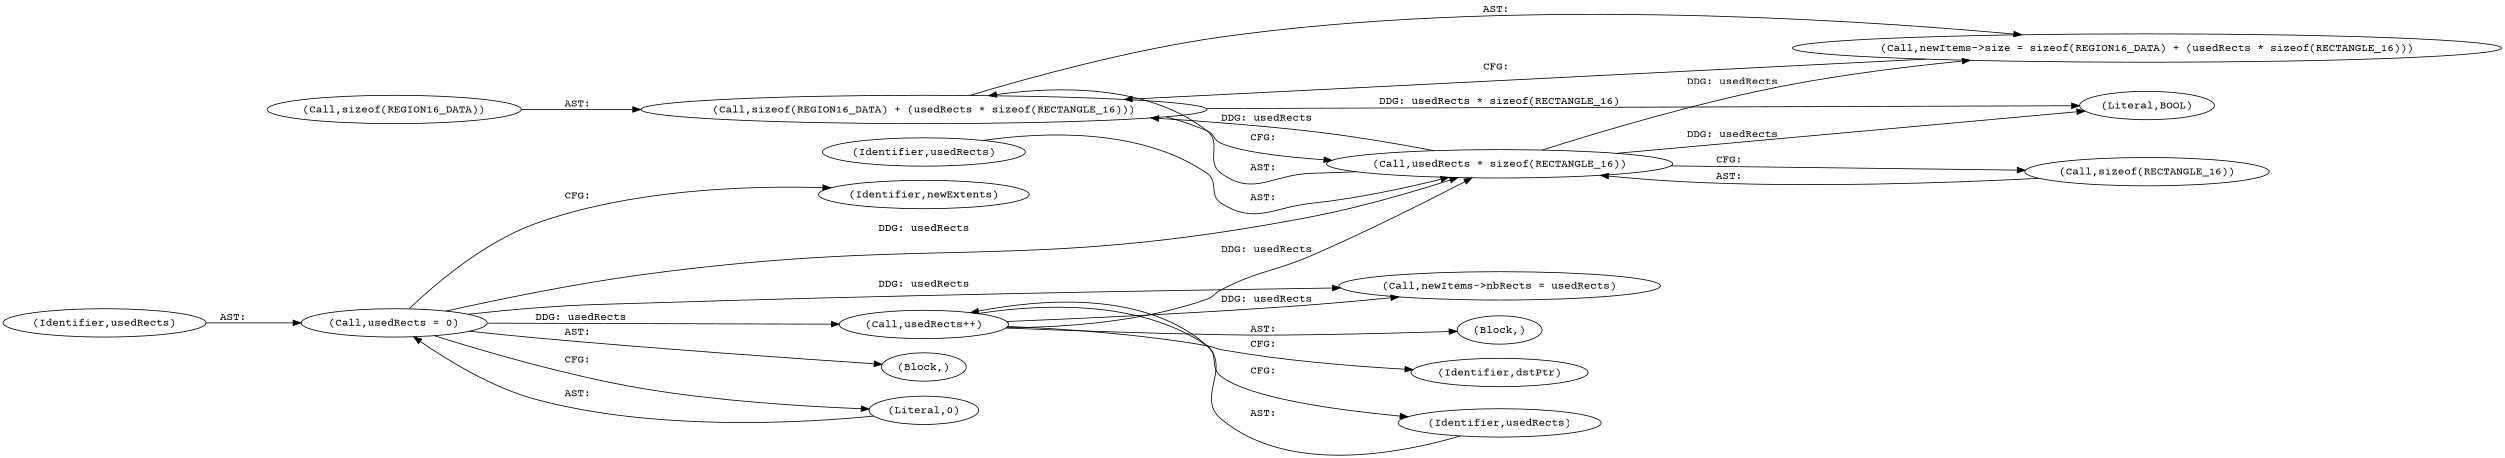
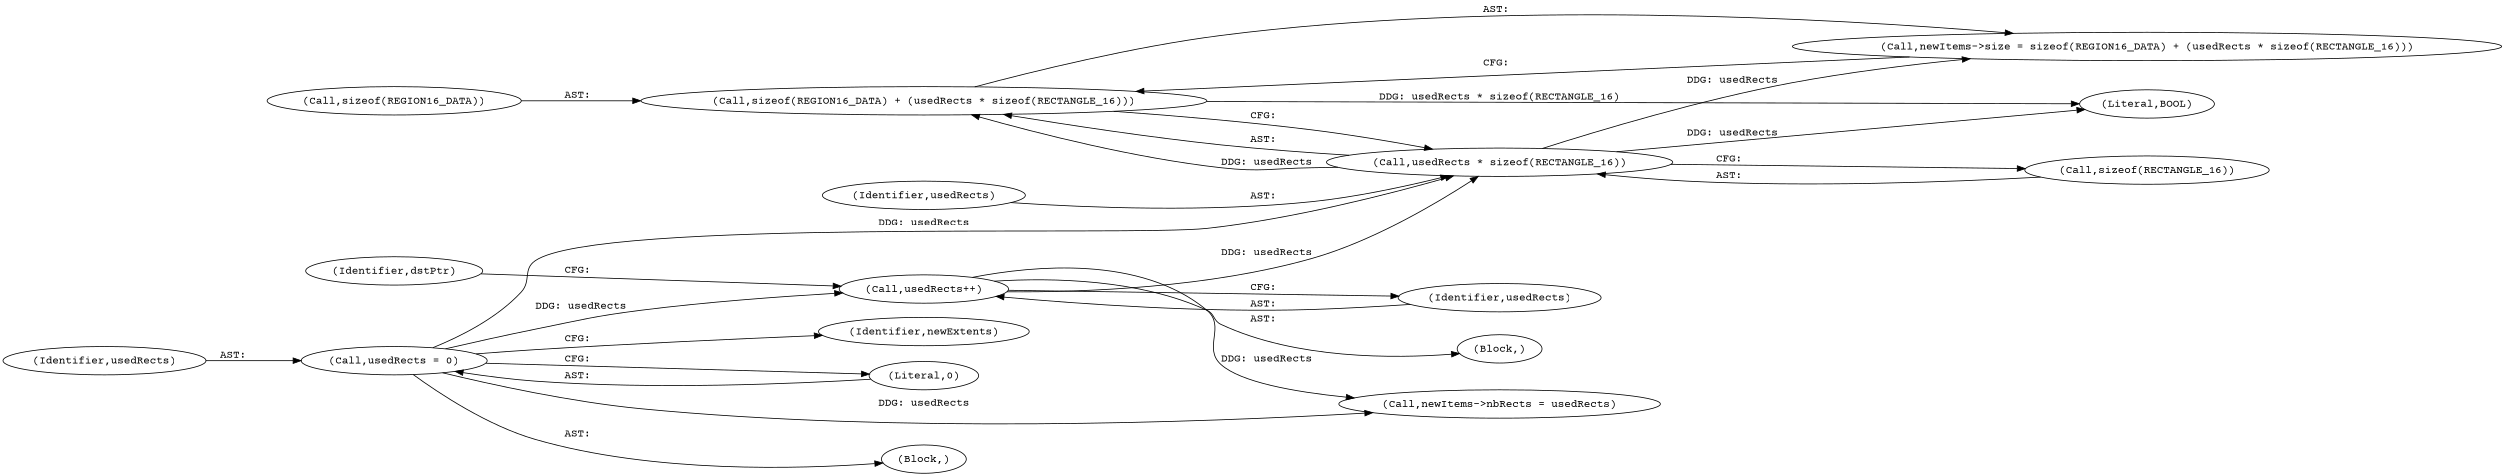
edge "(Call,usedRects++)" -> "(Identifier,dstPtr)": reversed
